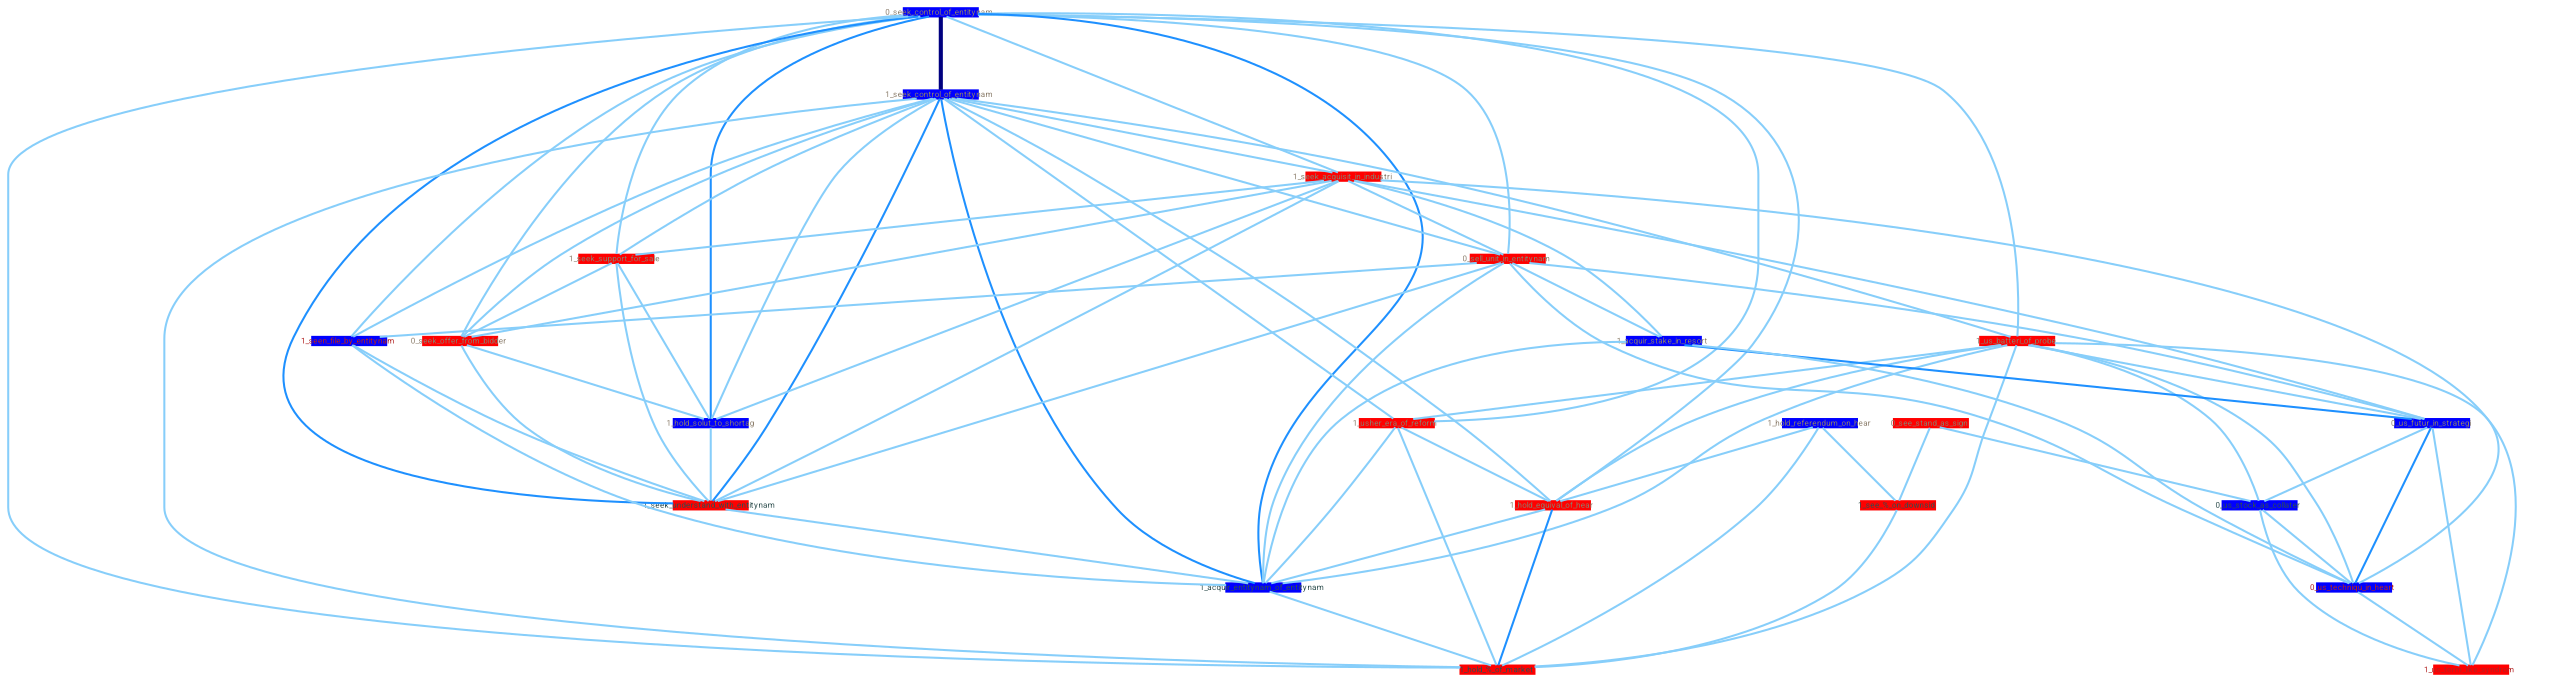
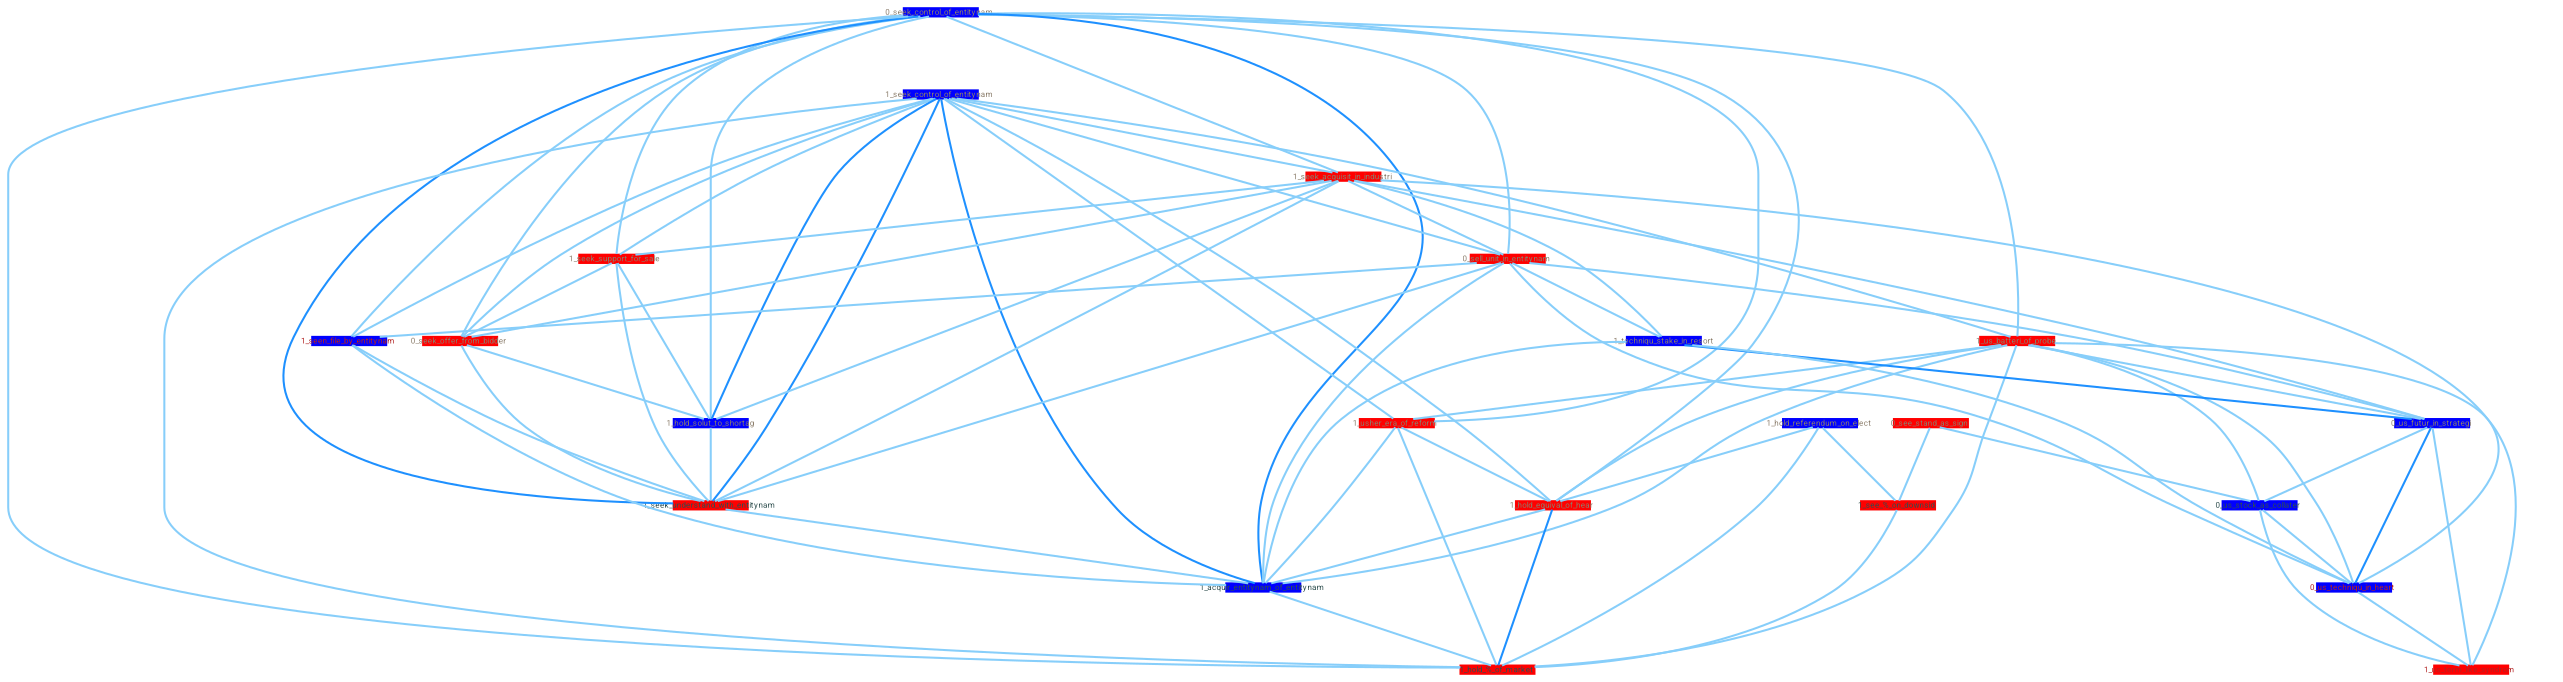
edge "0_seek_control_of_entitynam" -- "1_seek_control_of_entitynam": removed
edge "0_seek_control_of_entitynam" -- "1_hold_solut_to_shortag": color #1e90ff -> #87cefa
edge "1_seek_control_of_entitynam" -- "1_hold_solut_to_shortag": color #87cefa -> #1e90ff
node "1_acquir_stake_in_resort": label "1_acquir_stake_in_resort" -> "1_techniqu_stake_in_resort"
node "1_hold_referendum_on_hear": label "1_hold_referendum_on_hear" -> "1_hold_referendum_on_elect"
